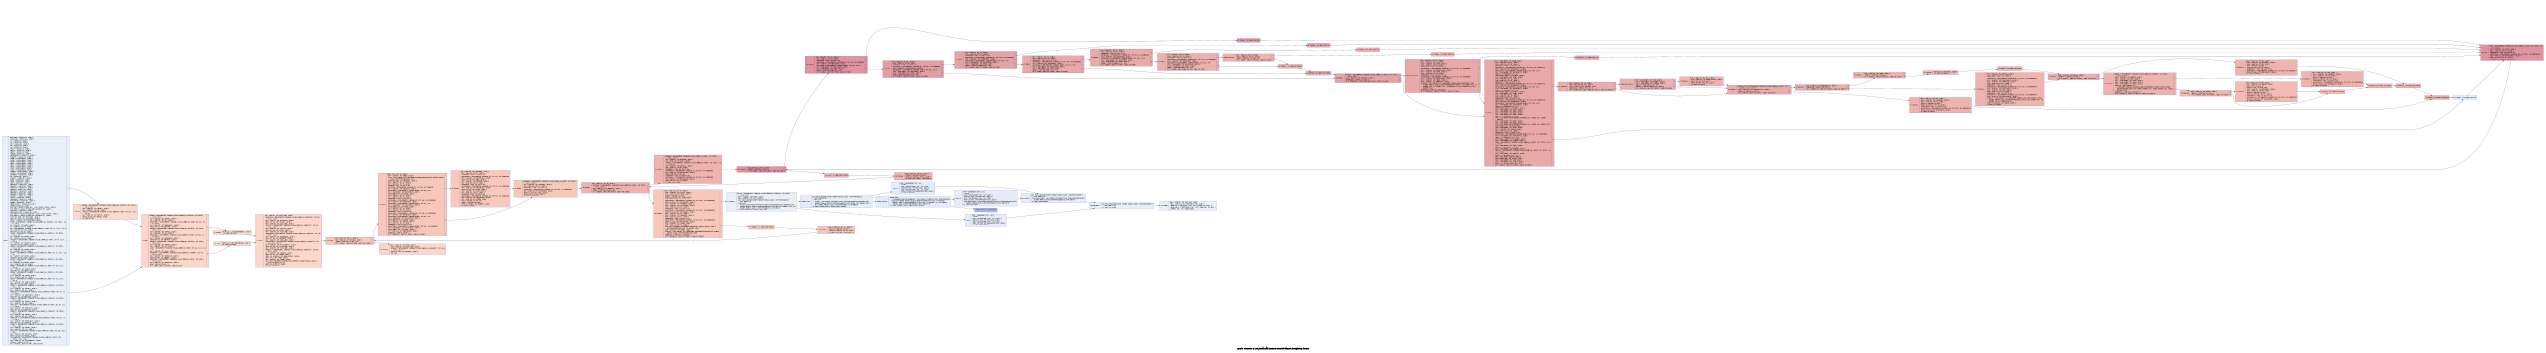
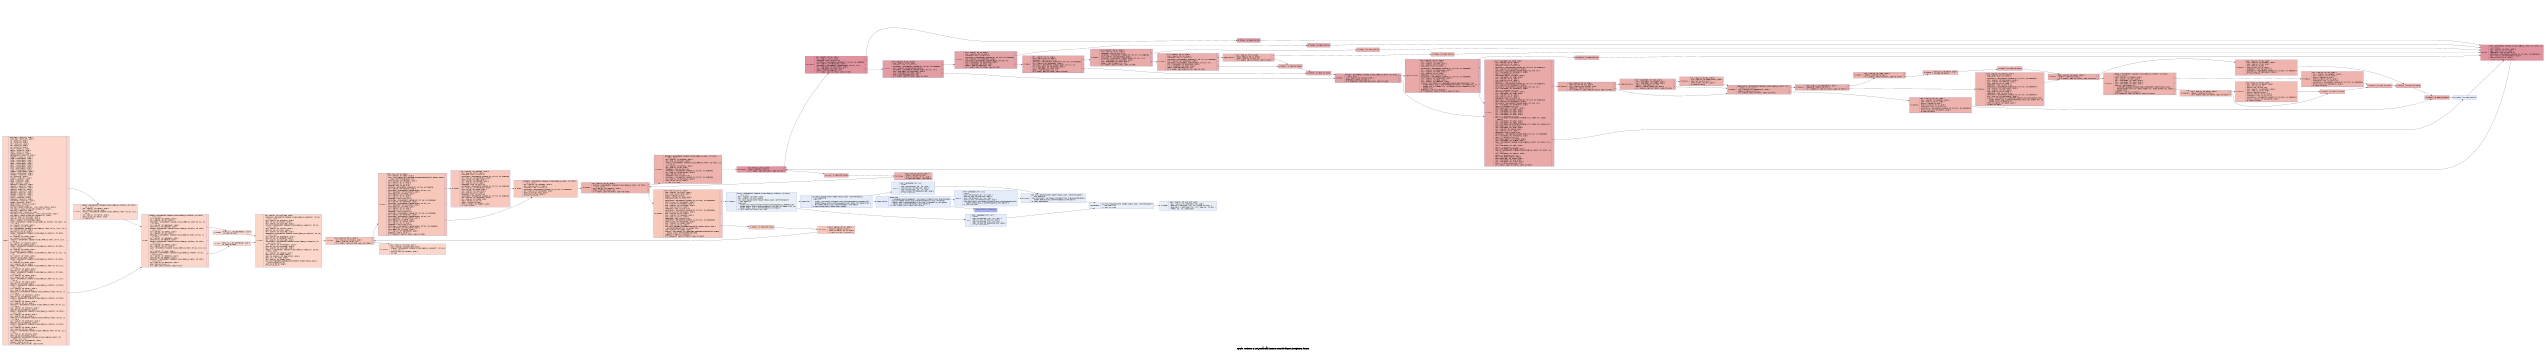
node "entry:": fillcolor #cedaeb70 -> #f6a38570
